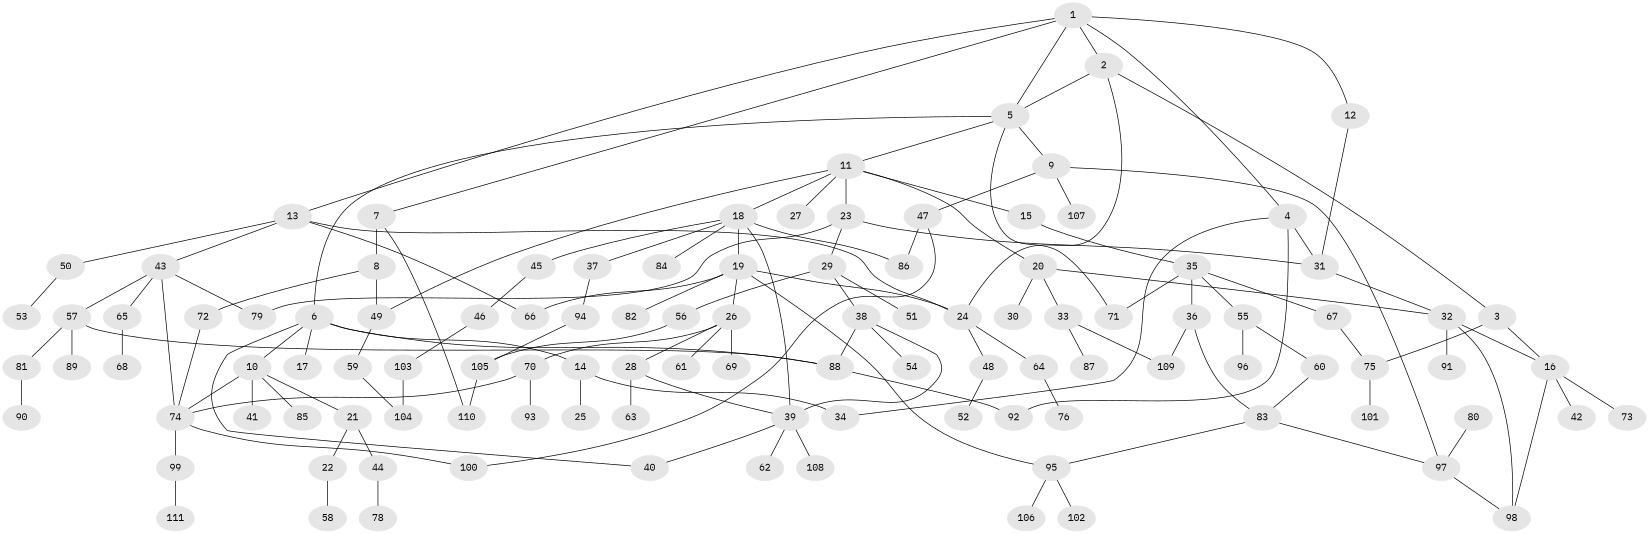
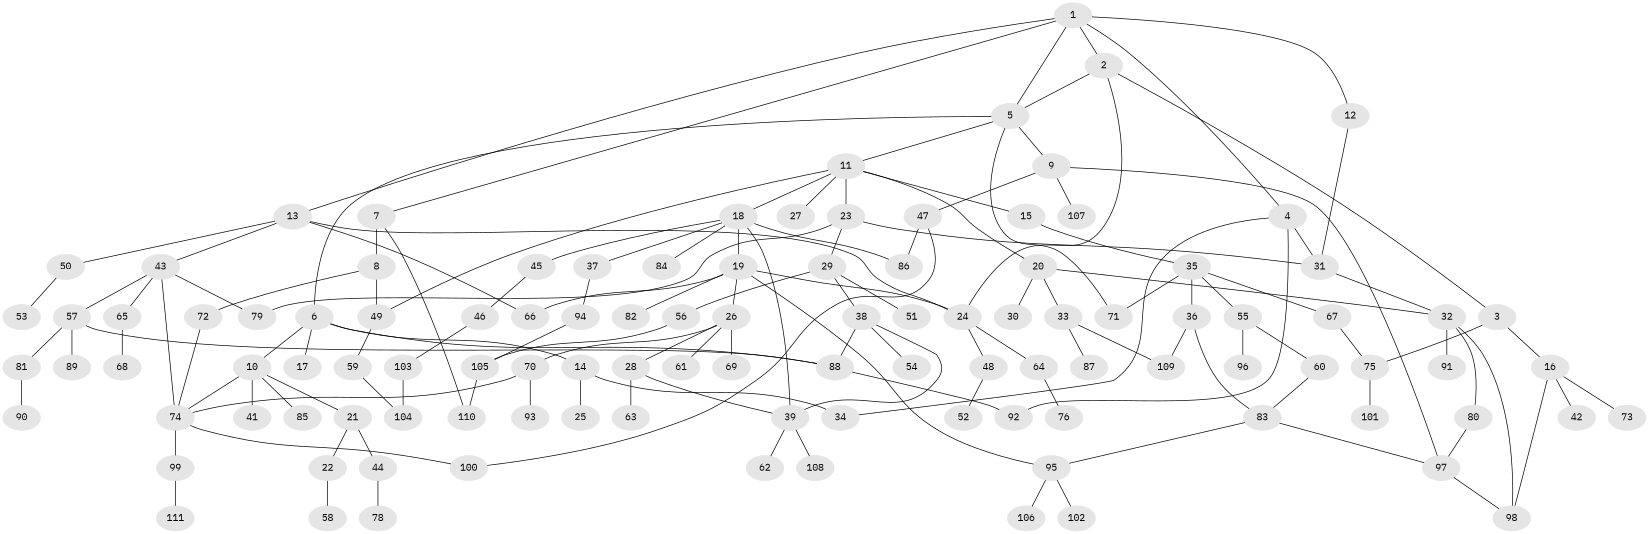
edge "32" -- "16": now "32" -- "80"
node "40": removed
